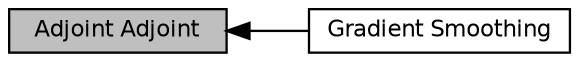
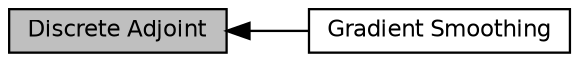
node "Adjoint Adjoint": label "Adjoint Adjoint" -> "Discrete Adjoint"
